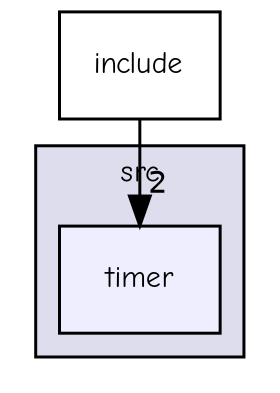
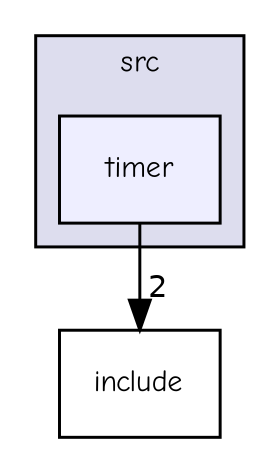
edge "include" -> "timer": reversed
